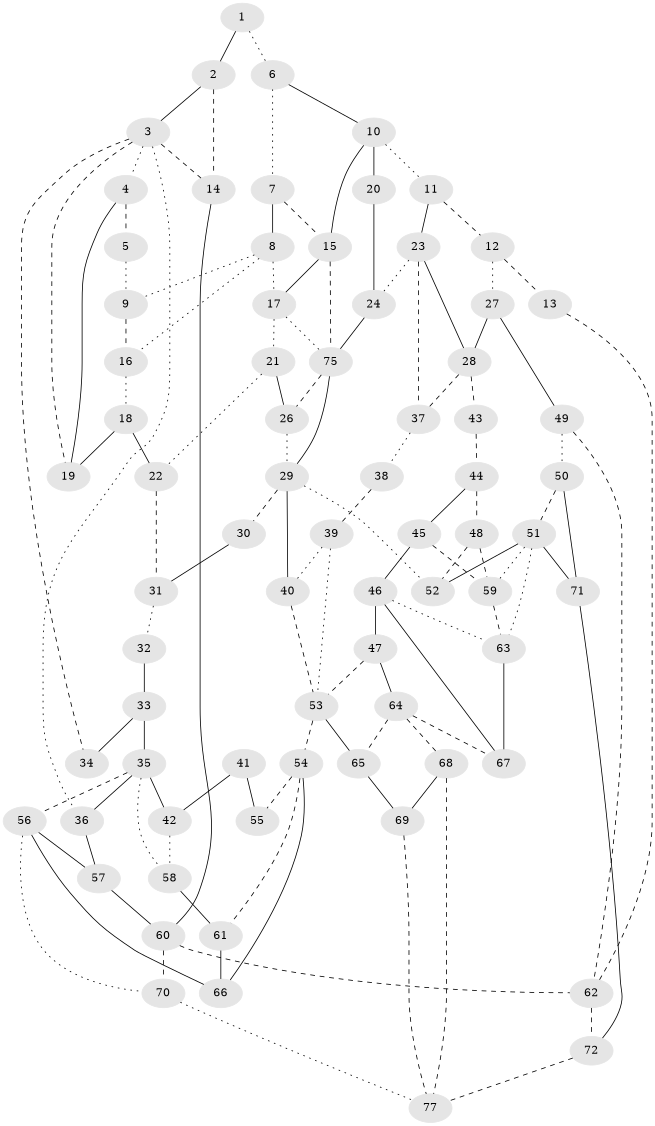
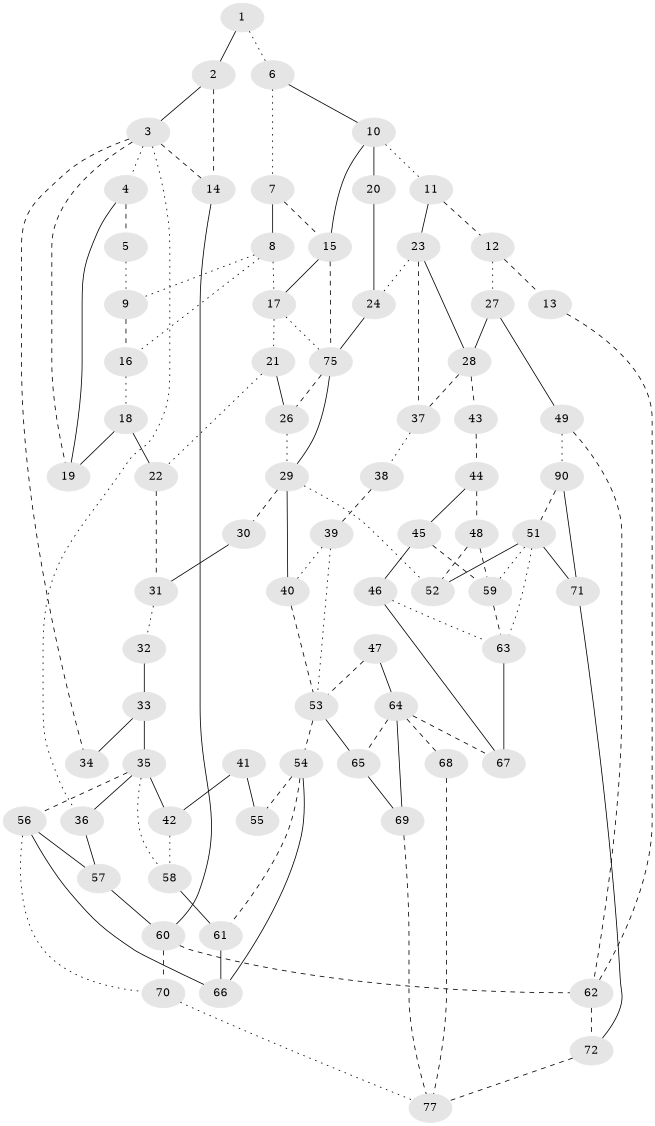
node "50": label "50" -> "90"
edge "46" -- "47": removed
edge "68" -- "69": now "64" -- "69"
